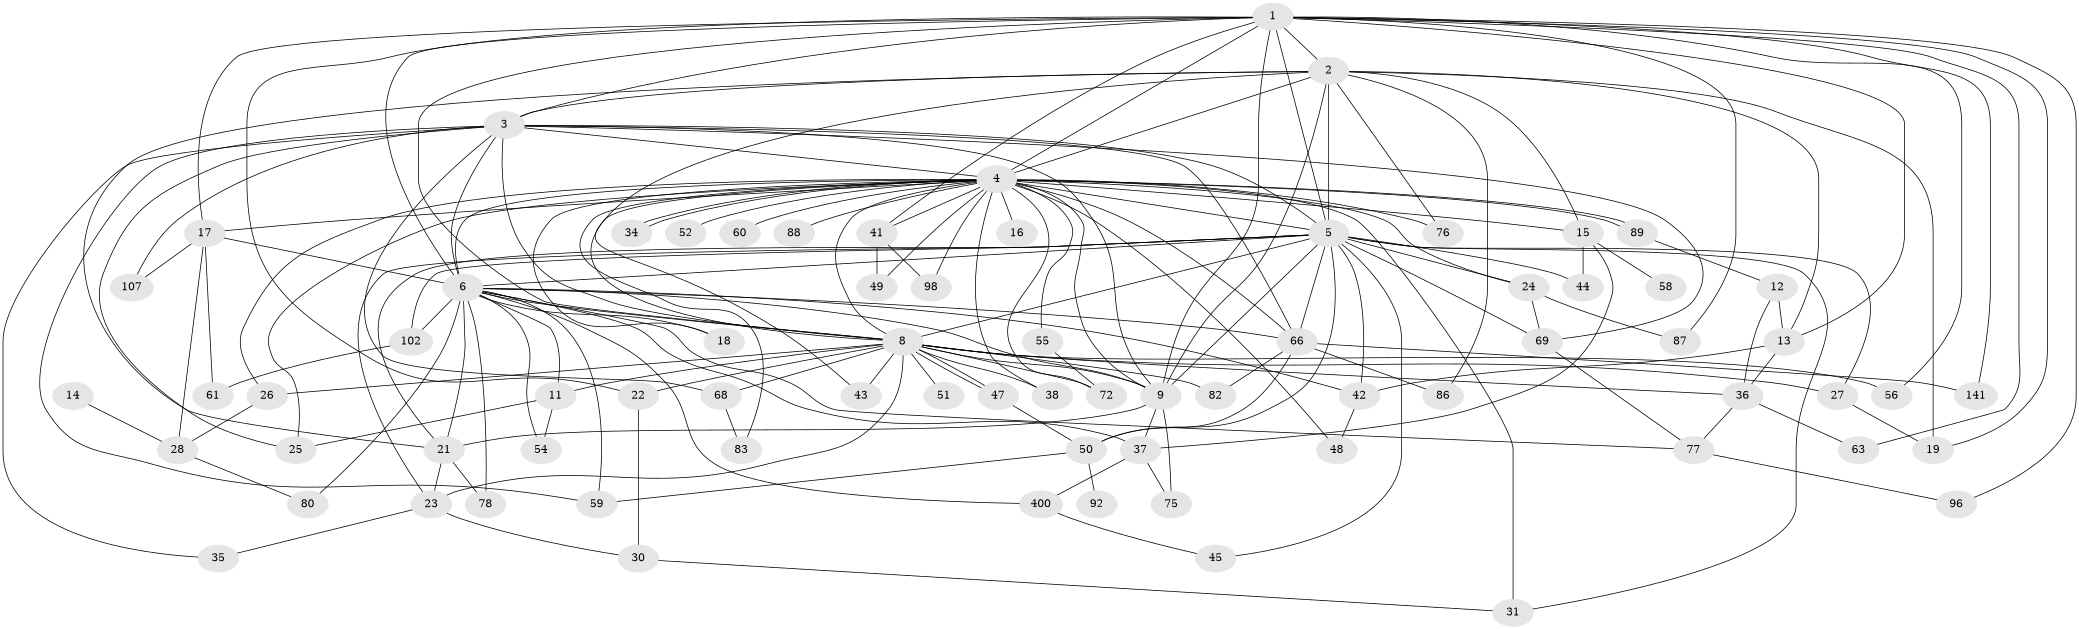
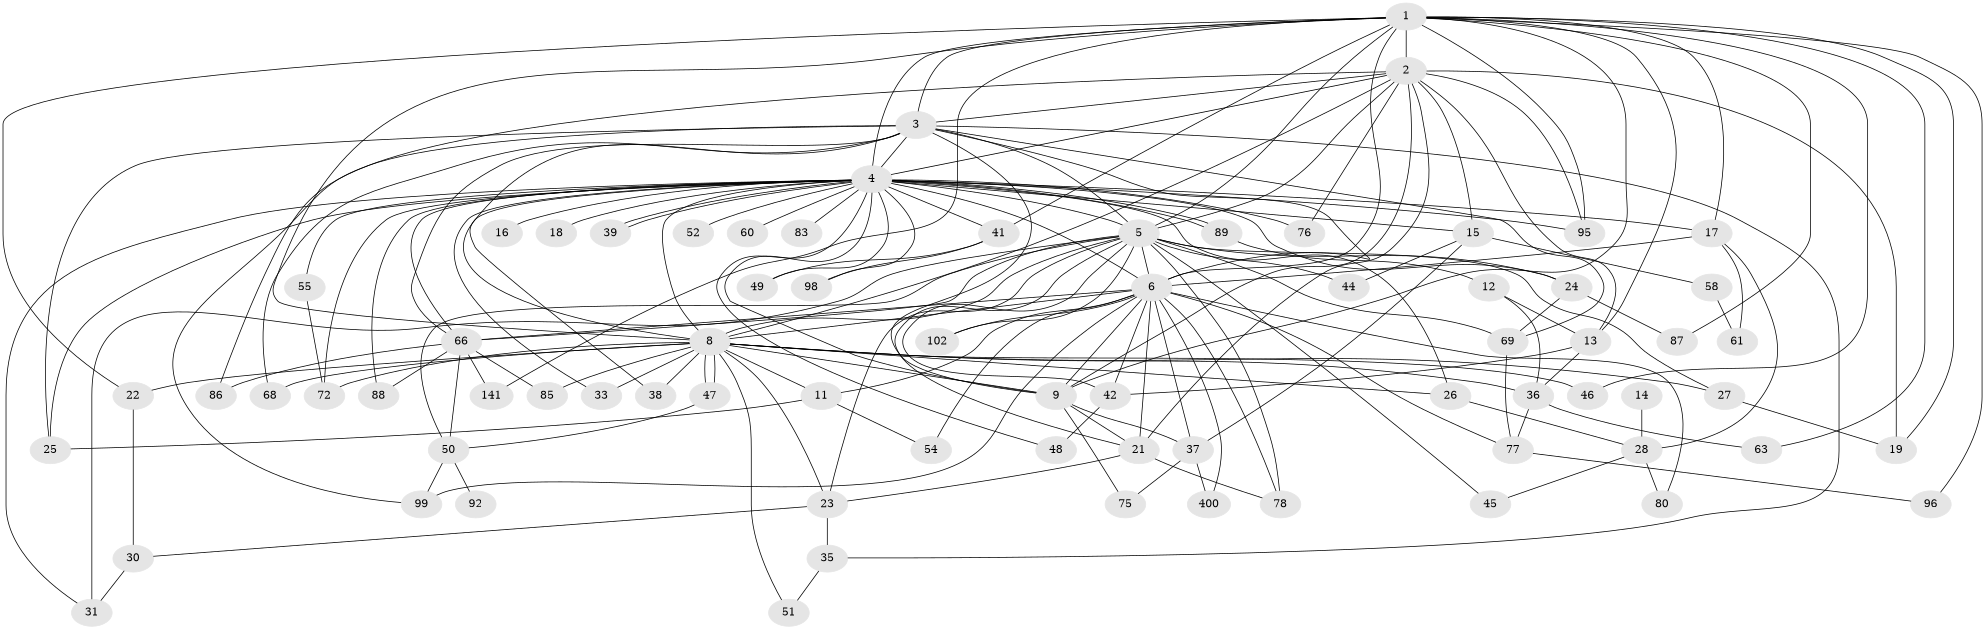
node "34": label "34" -> "39"
node "95": added
node "107": removed
edge "6" -- "18": removed
edge "5" -- "9": now "5" -- "78"
edge "102" -- "61": now "58" -- "61"
edge "66" -- "88": added
node "43": label "43" -> "33"
node "82": label "82" -> "85"
node "56": label "56" -> "46"
edge "68" -- "83": removed
node "59": label "59" -> "99"
edge "400" -- "45": now "28" -- "45"
edge "35" -- "51": added
